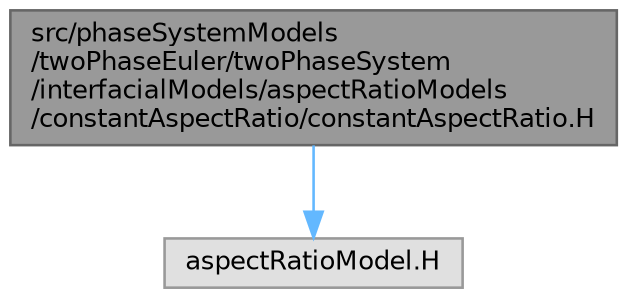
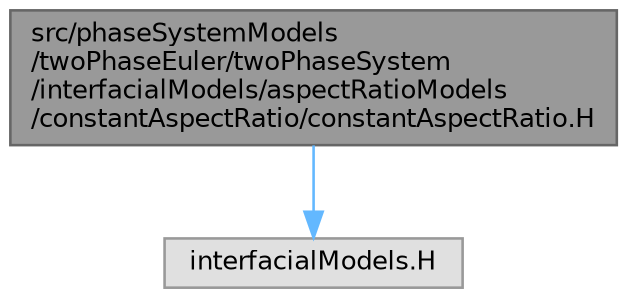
node "aspectRatioModel.H": label "aspectRatioModel.H" -> "interfacialModels.H"
